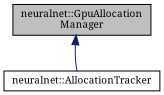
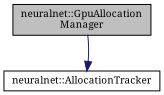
edge "neuralnet::AllocationTracker" -> "neuralnet::GpuAllocation Manager": reversed
